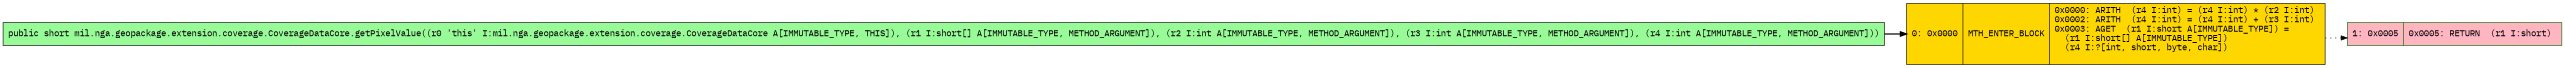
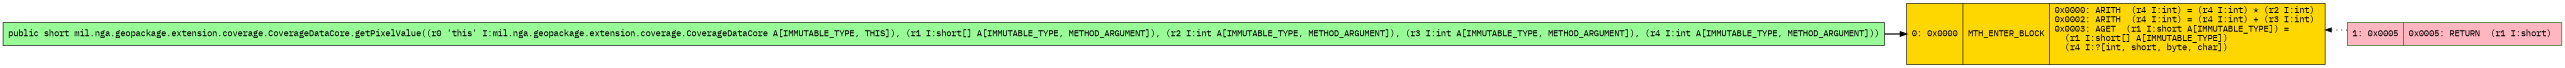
edge "0: 0x0000" -> "1: 0x0005": reversed
